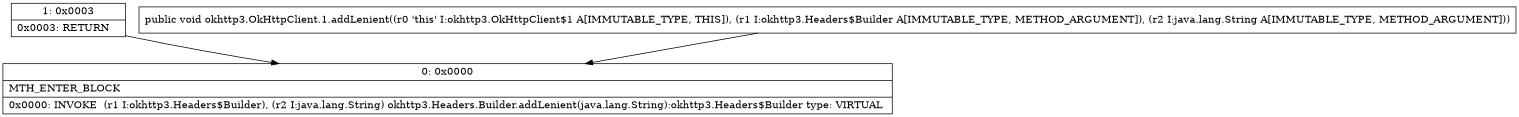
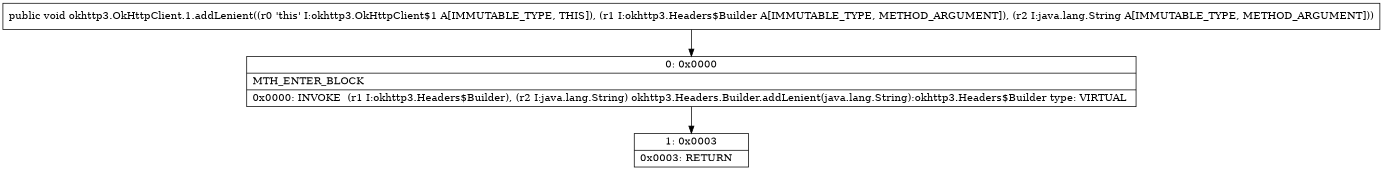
edge "1: 0x0003" -> "0: 0x0000": reversed
